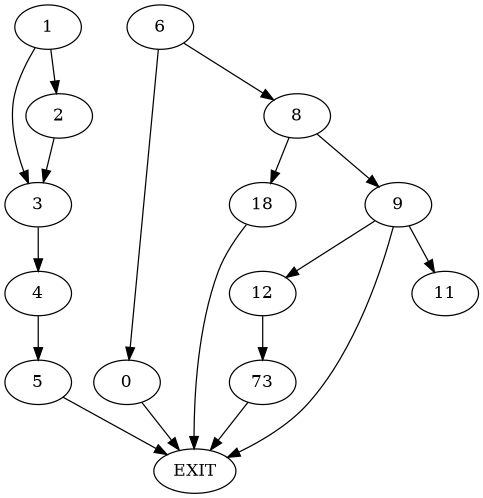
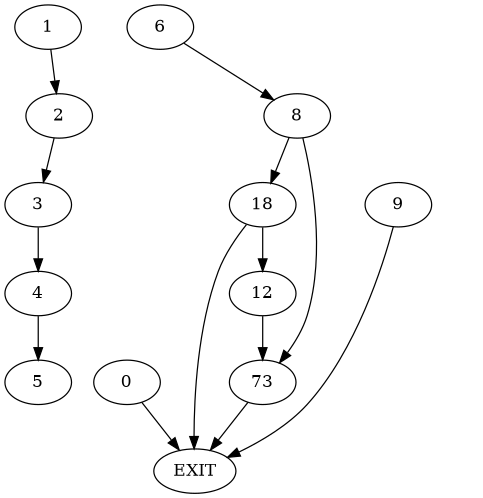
edge "1" -> "3": removed
edge "8" -> "9": now "8" -> "73"
edge "6" -> "0": removed
edge "9" -> "12": now "18" -> "12"
node "11": removed
edge "5" -> "EXIT": removed
